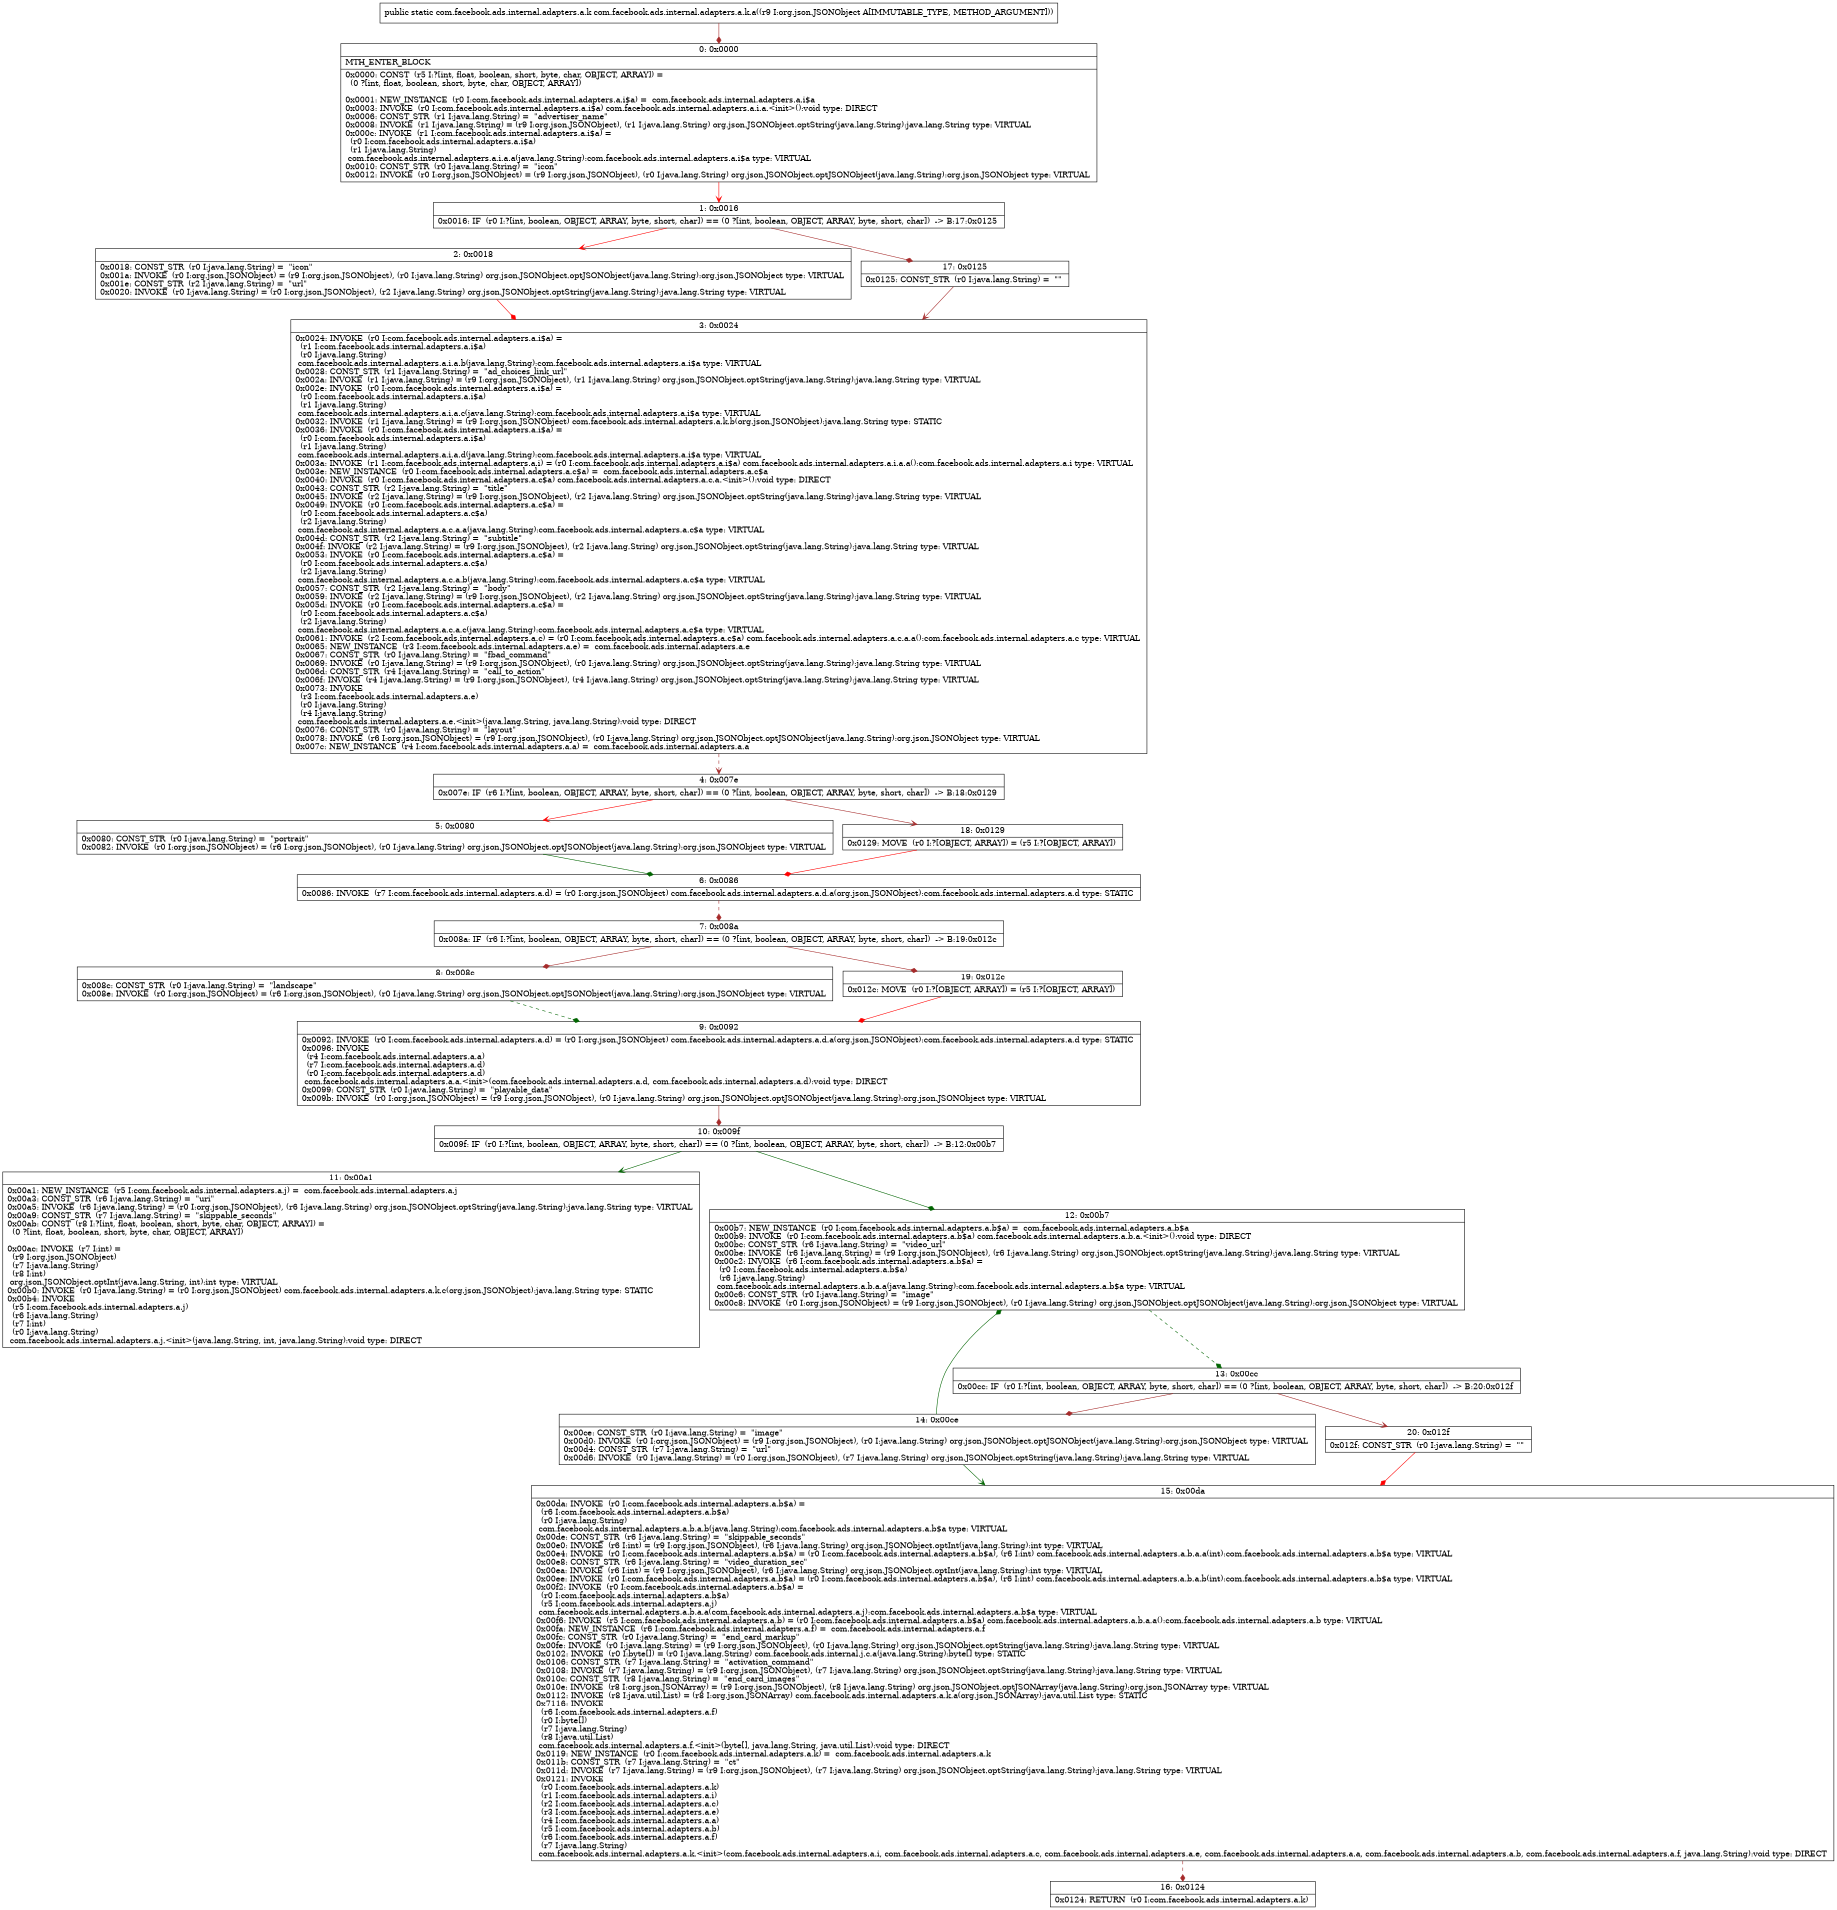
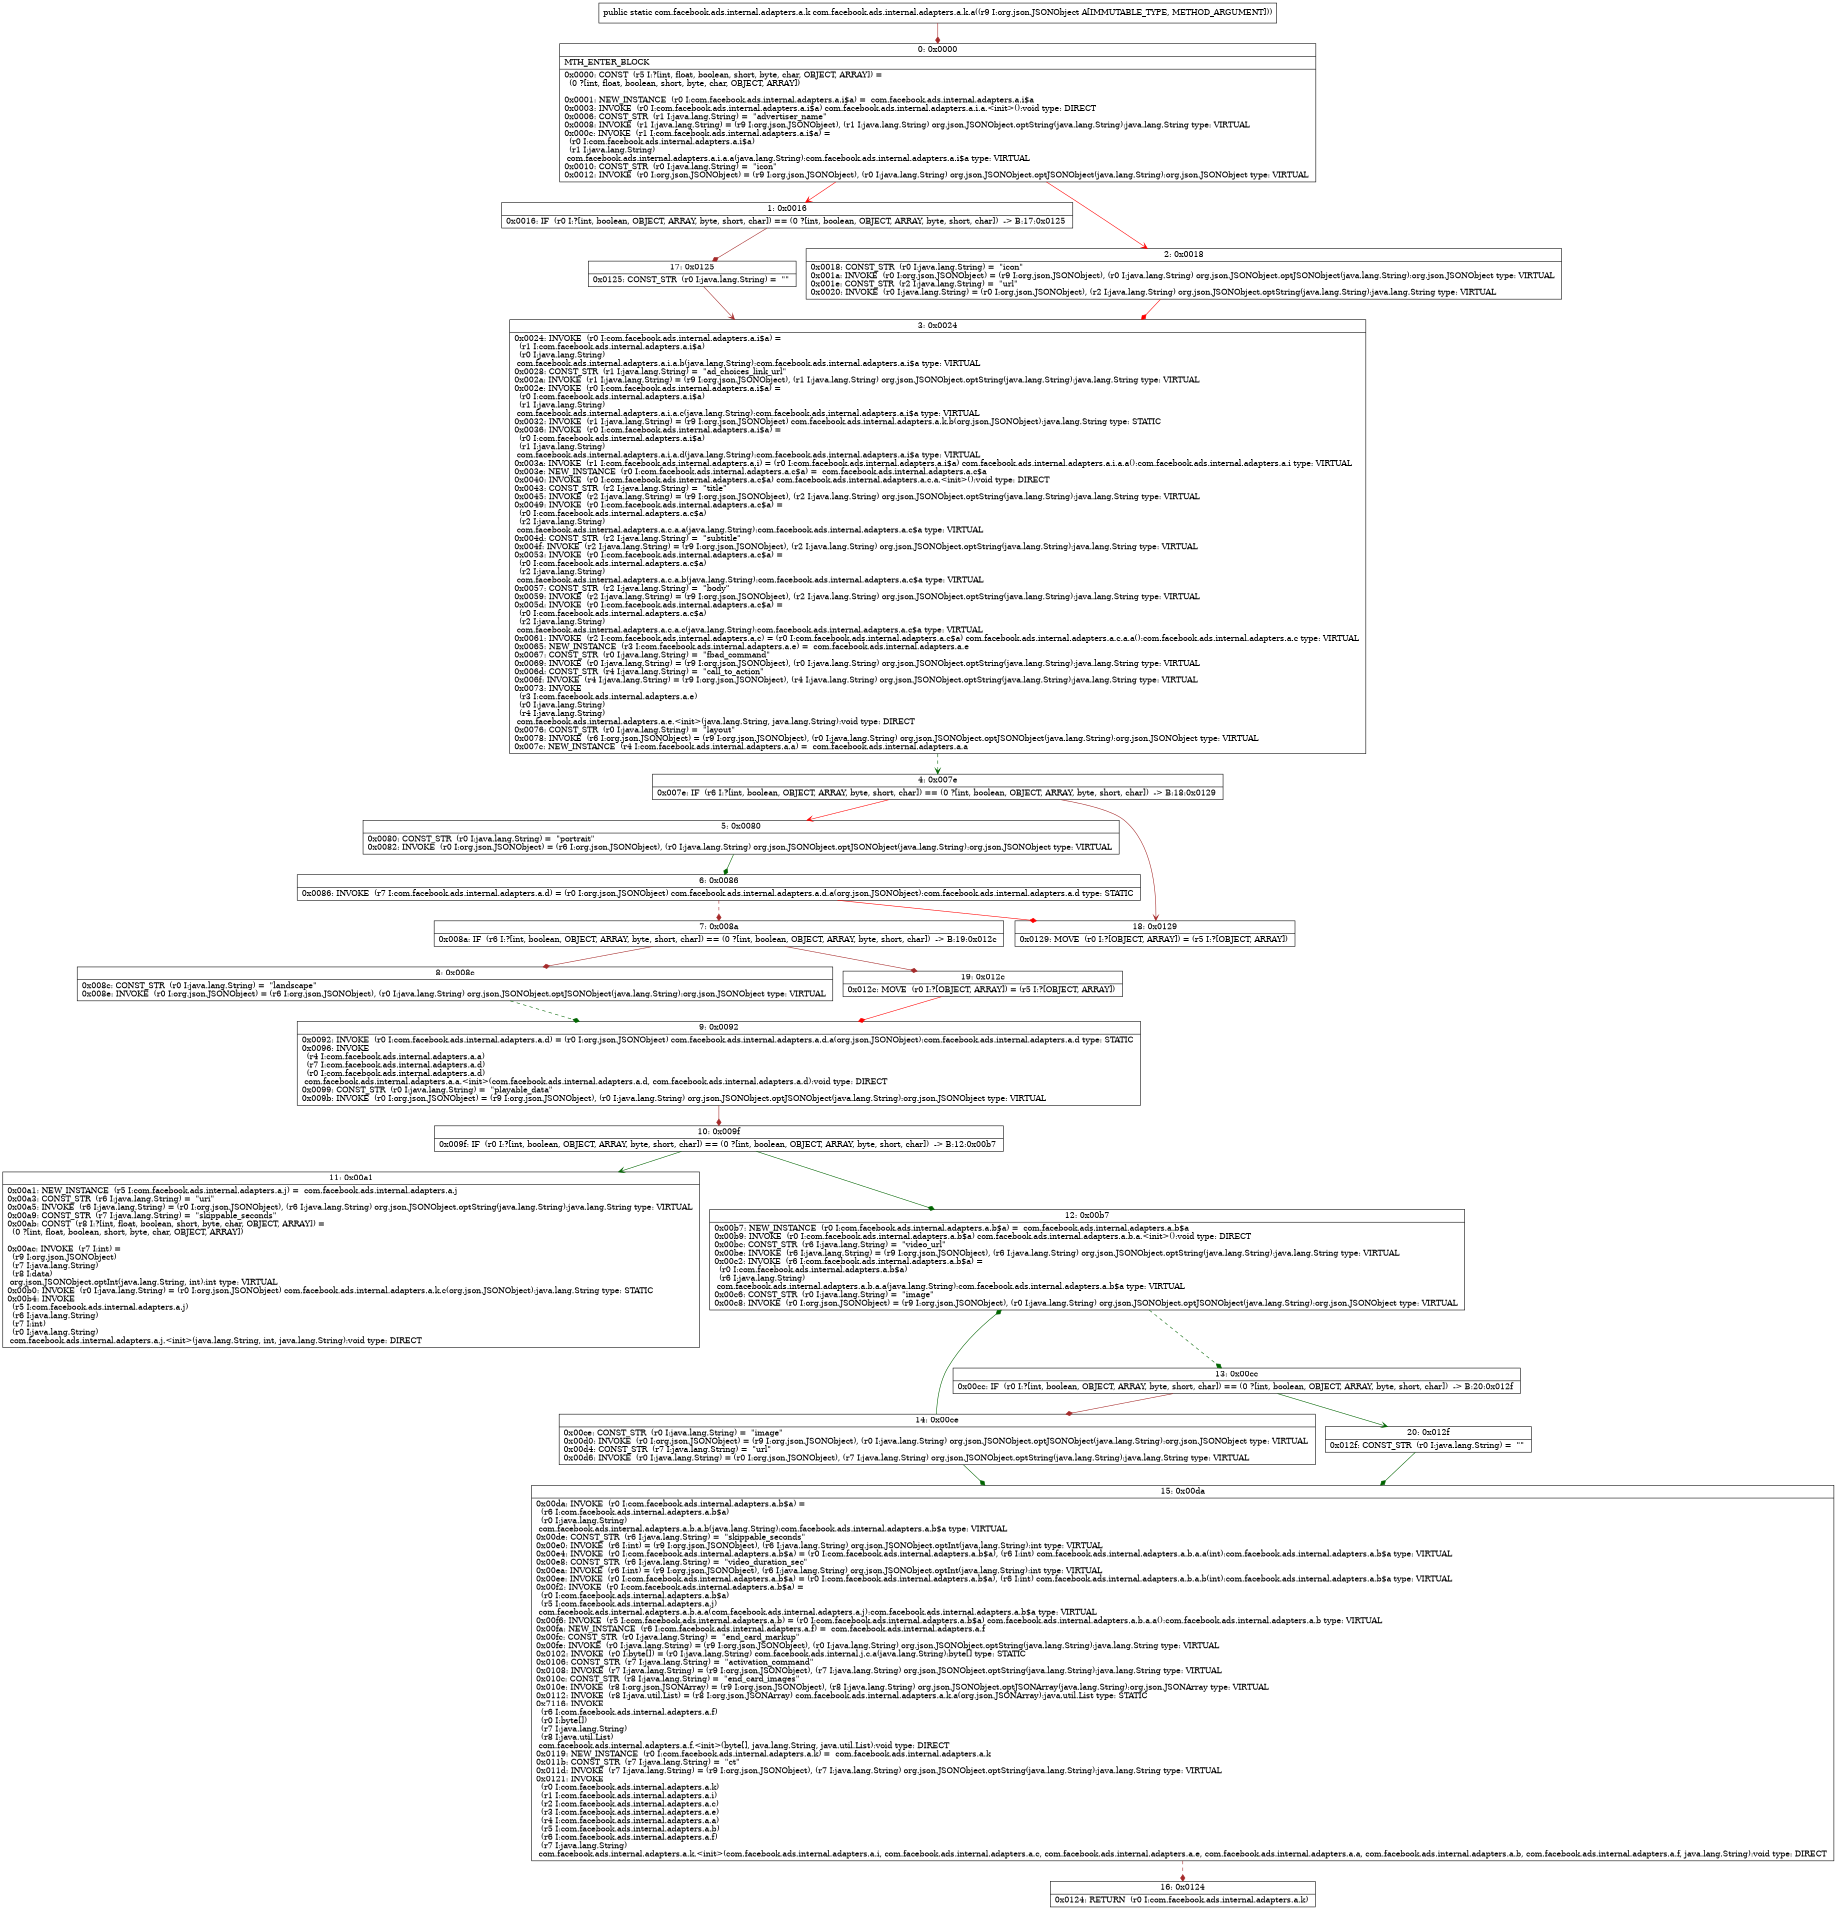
edge "1: 0x0016" -> "2: 0x0018": now "0: 0x0000" -> "2: 0x0018"
edge "3: 0x0024" -> "4: 0x007e": color brown -> darkgreen
edge "18: 0x0129" -> "6: 0x0086": reversed
node "11: 0x00a1": text "(r8 I:int)" -> "(r8 I:data)"
edge "13: 0x00cc" -> "20: 0x012f": color brown -> darkgreen
edge "20: 0x012f" -> "15: 0x00da": color red -> darkgreen
edge "14: 0x00ce" -> "15: 0x00da": arrowhead vee -> diamond
